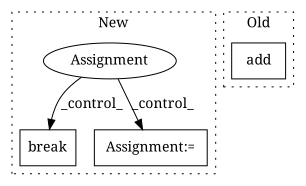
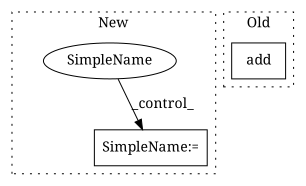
node "Assignment": label "Assignment" -> "SimpleName"
node "break": removed
node "Assignment:=": label "Assignment:=" -> "SimpleName:="
